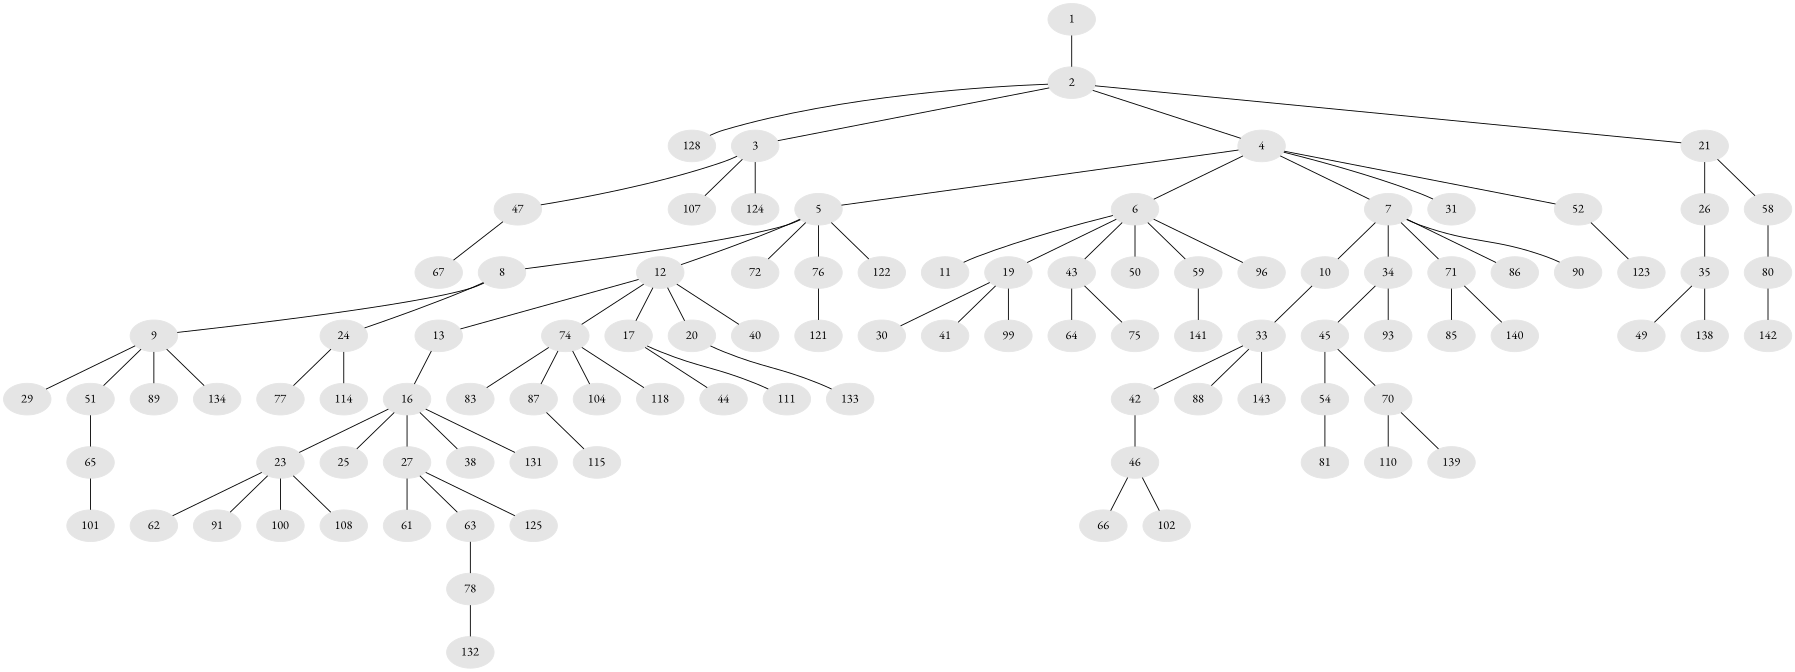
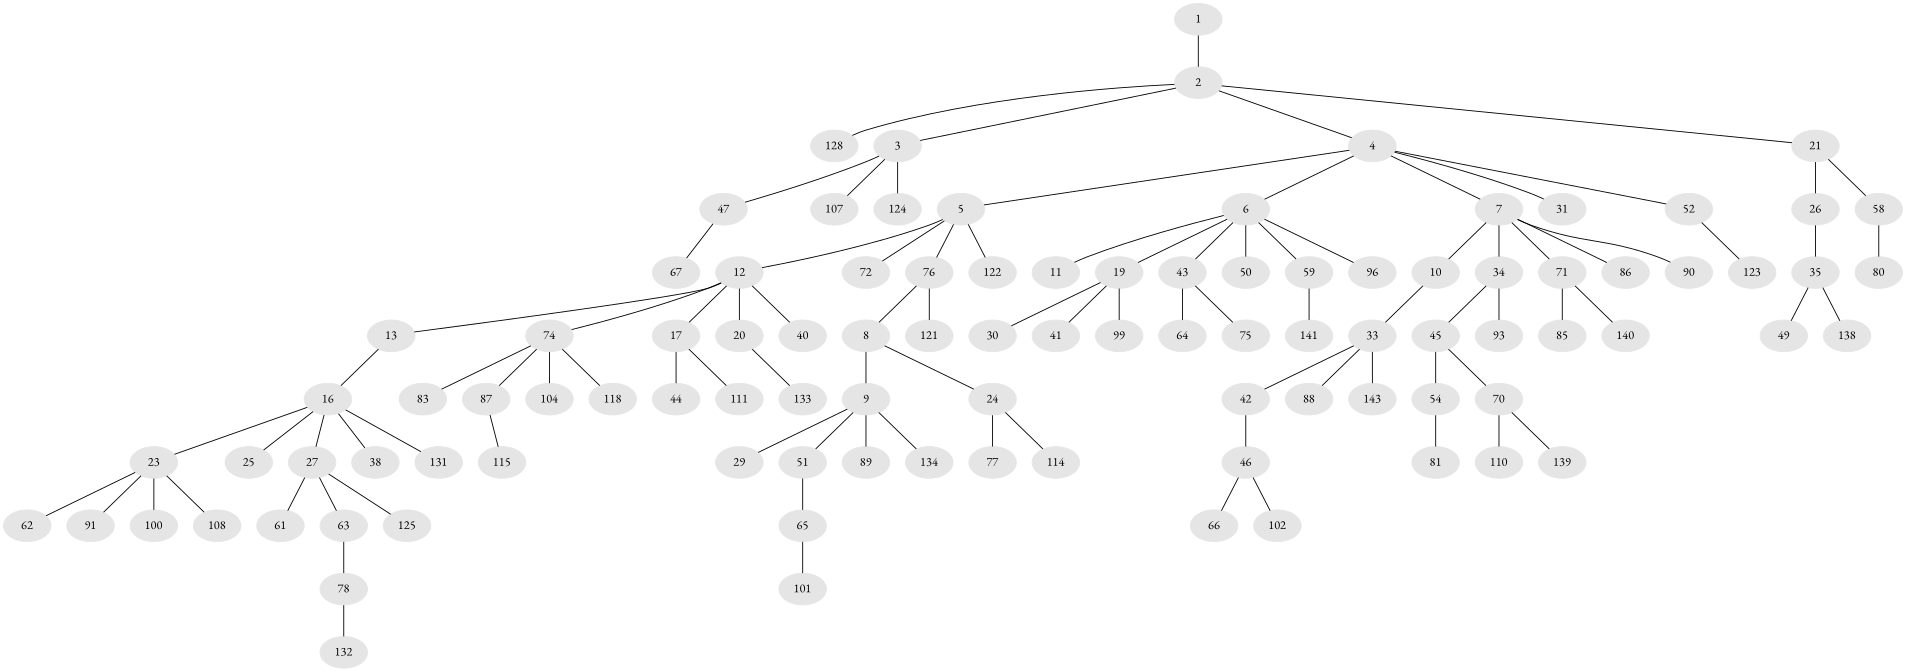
edge "5" -- "8": now "76" -- "8"
node "142": removed
